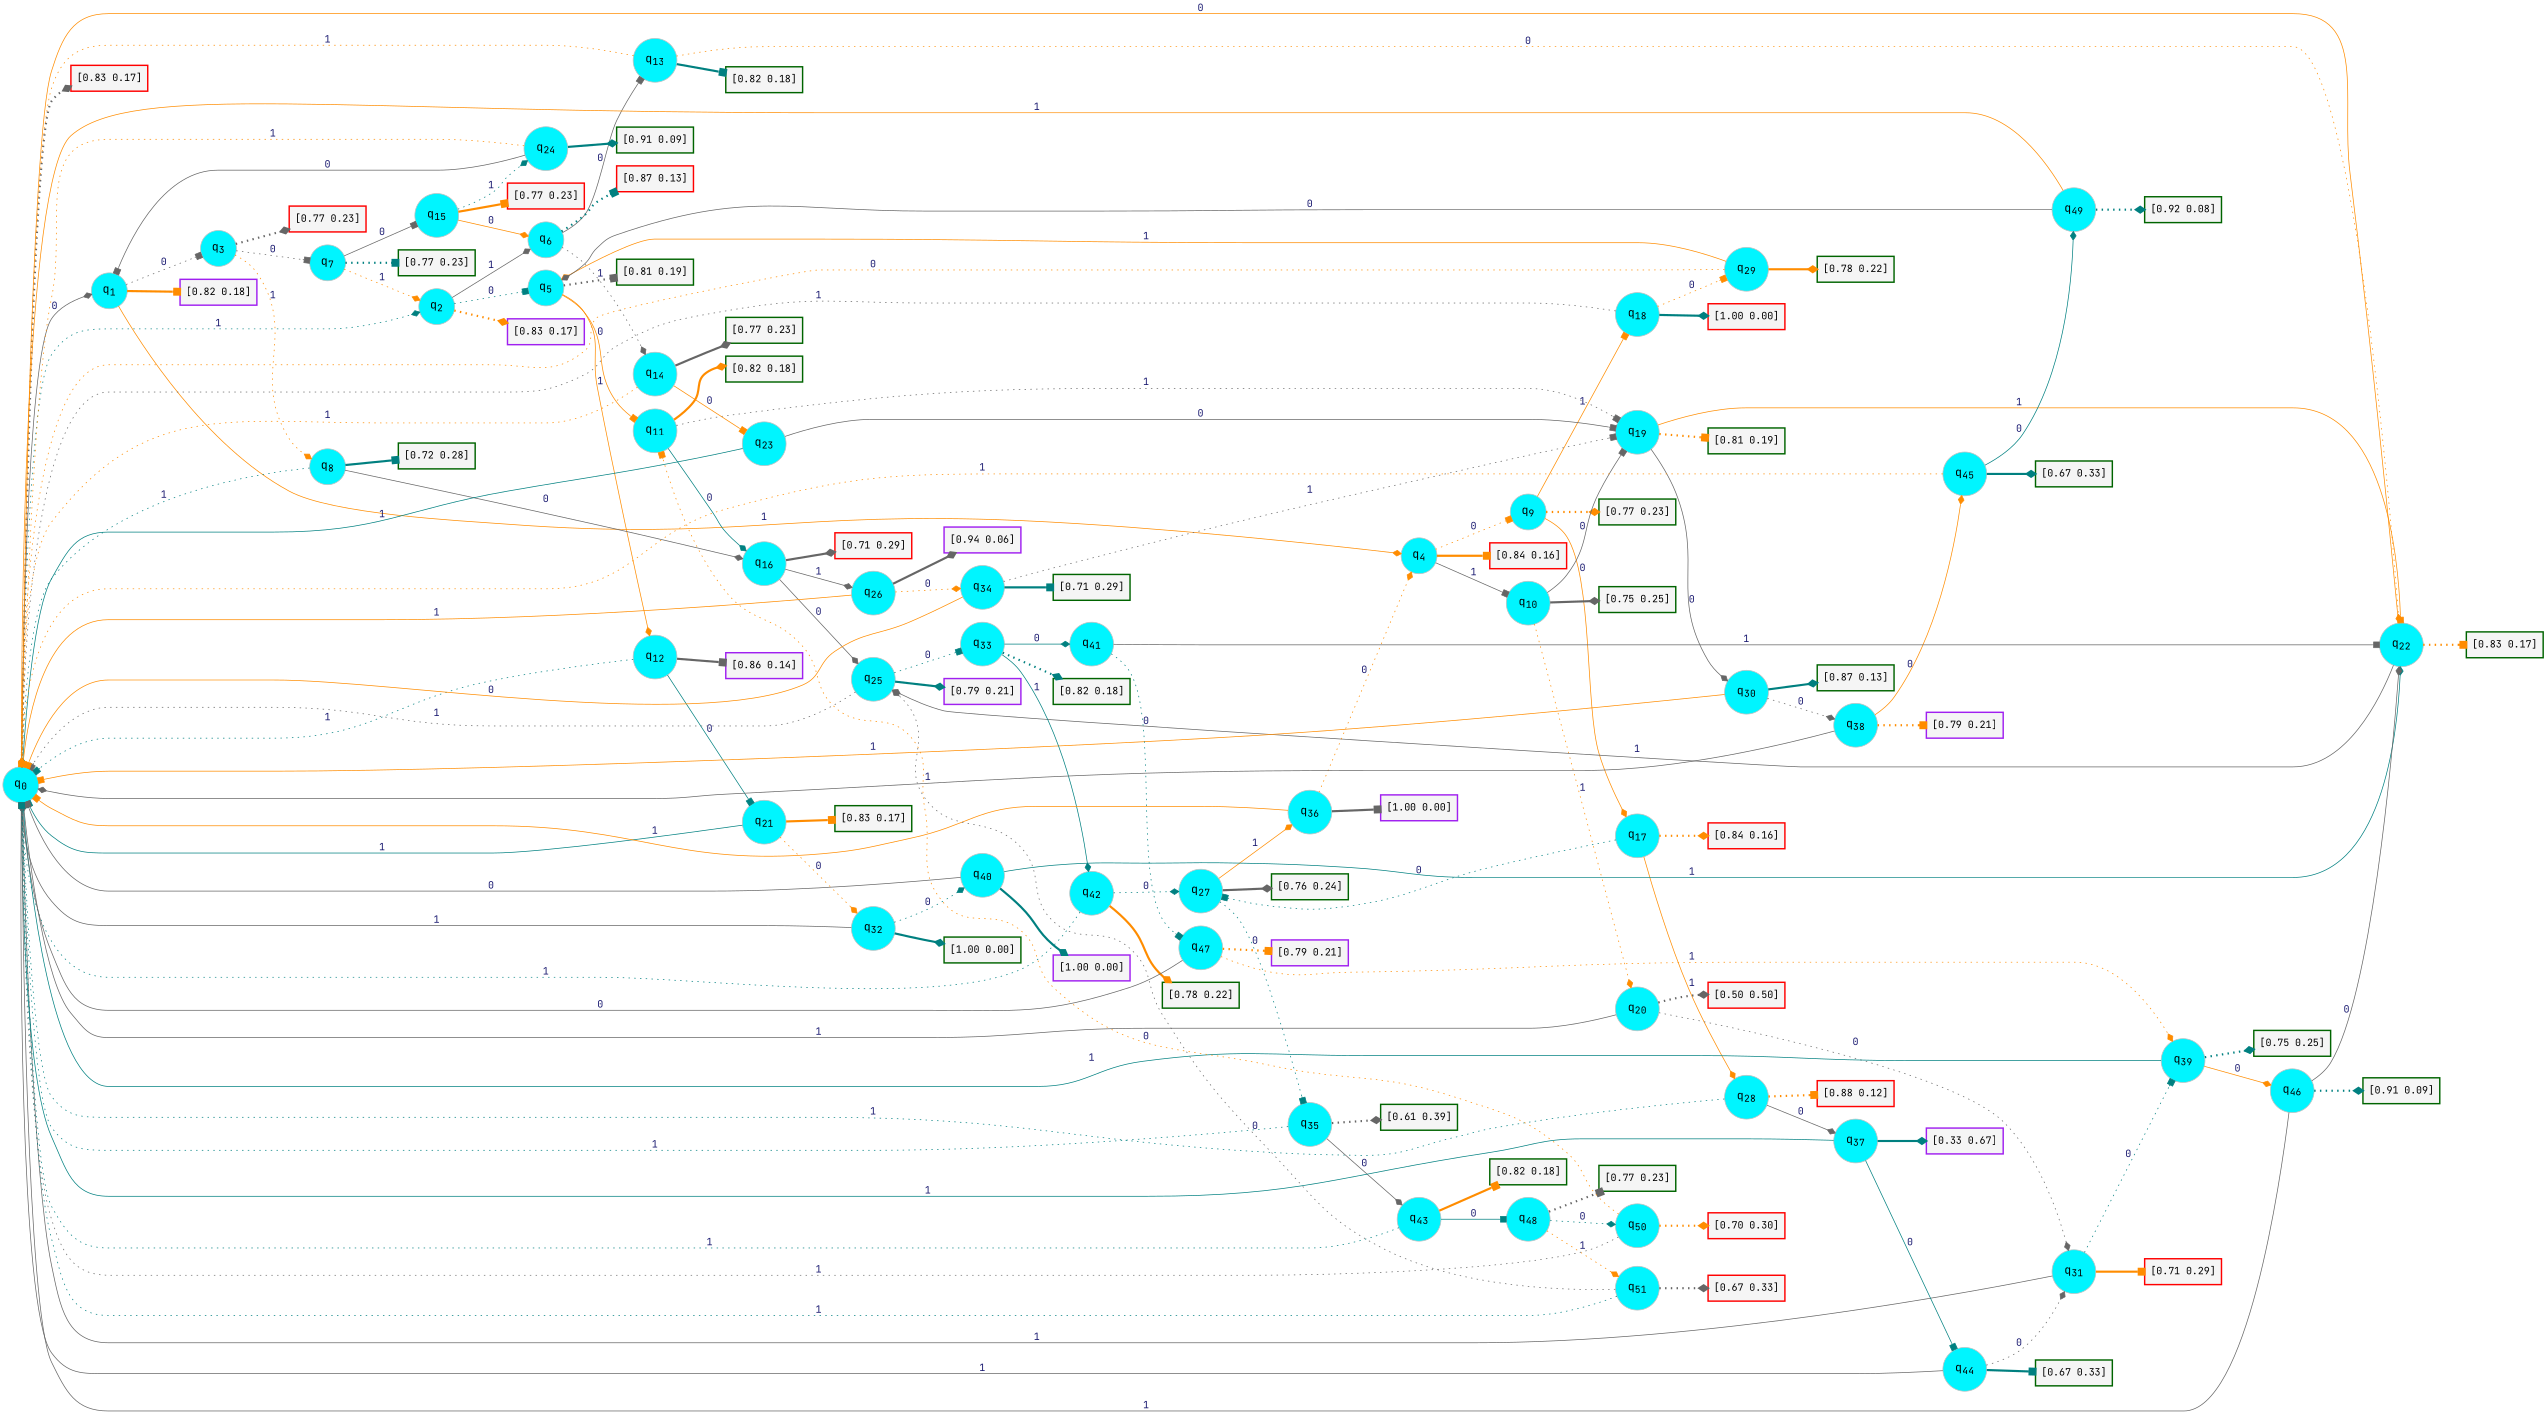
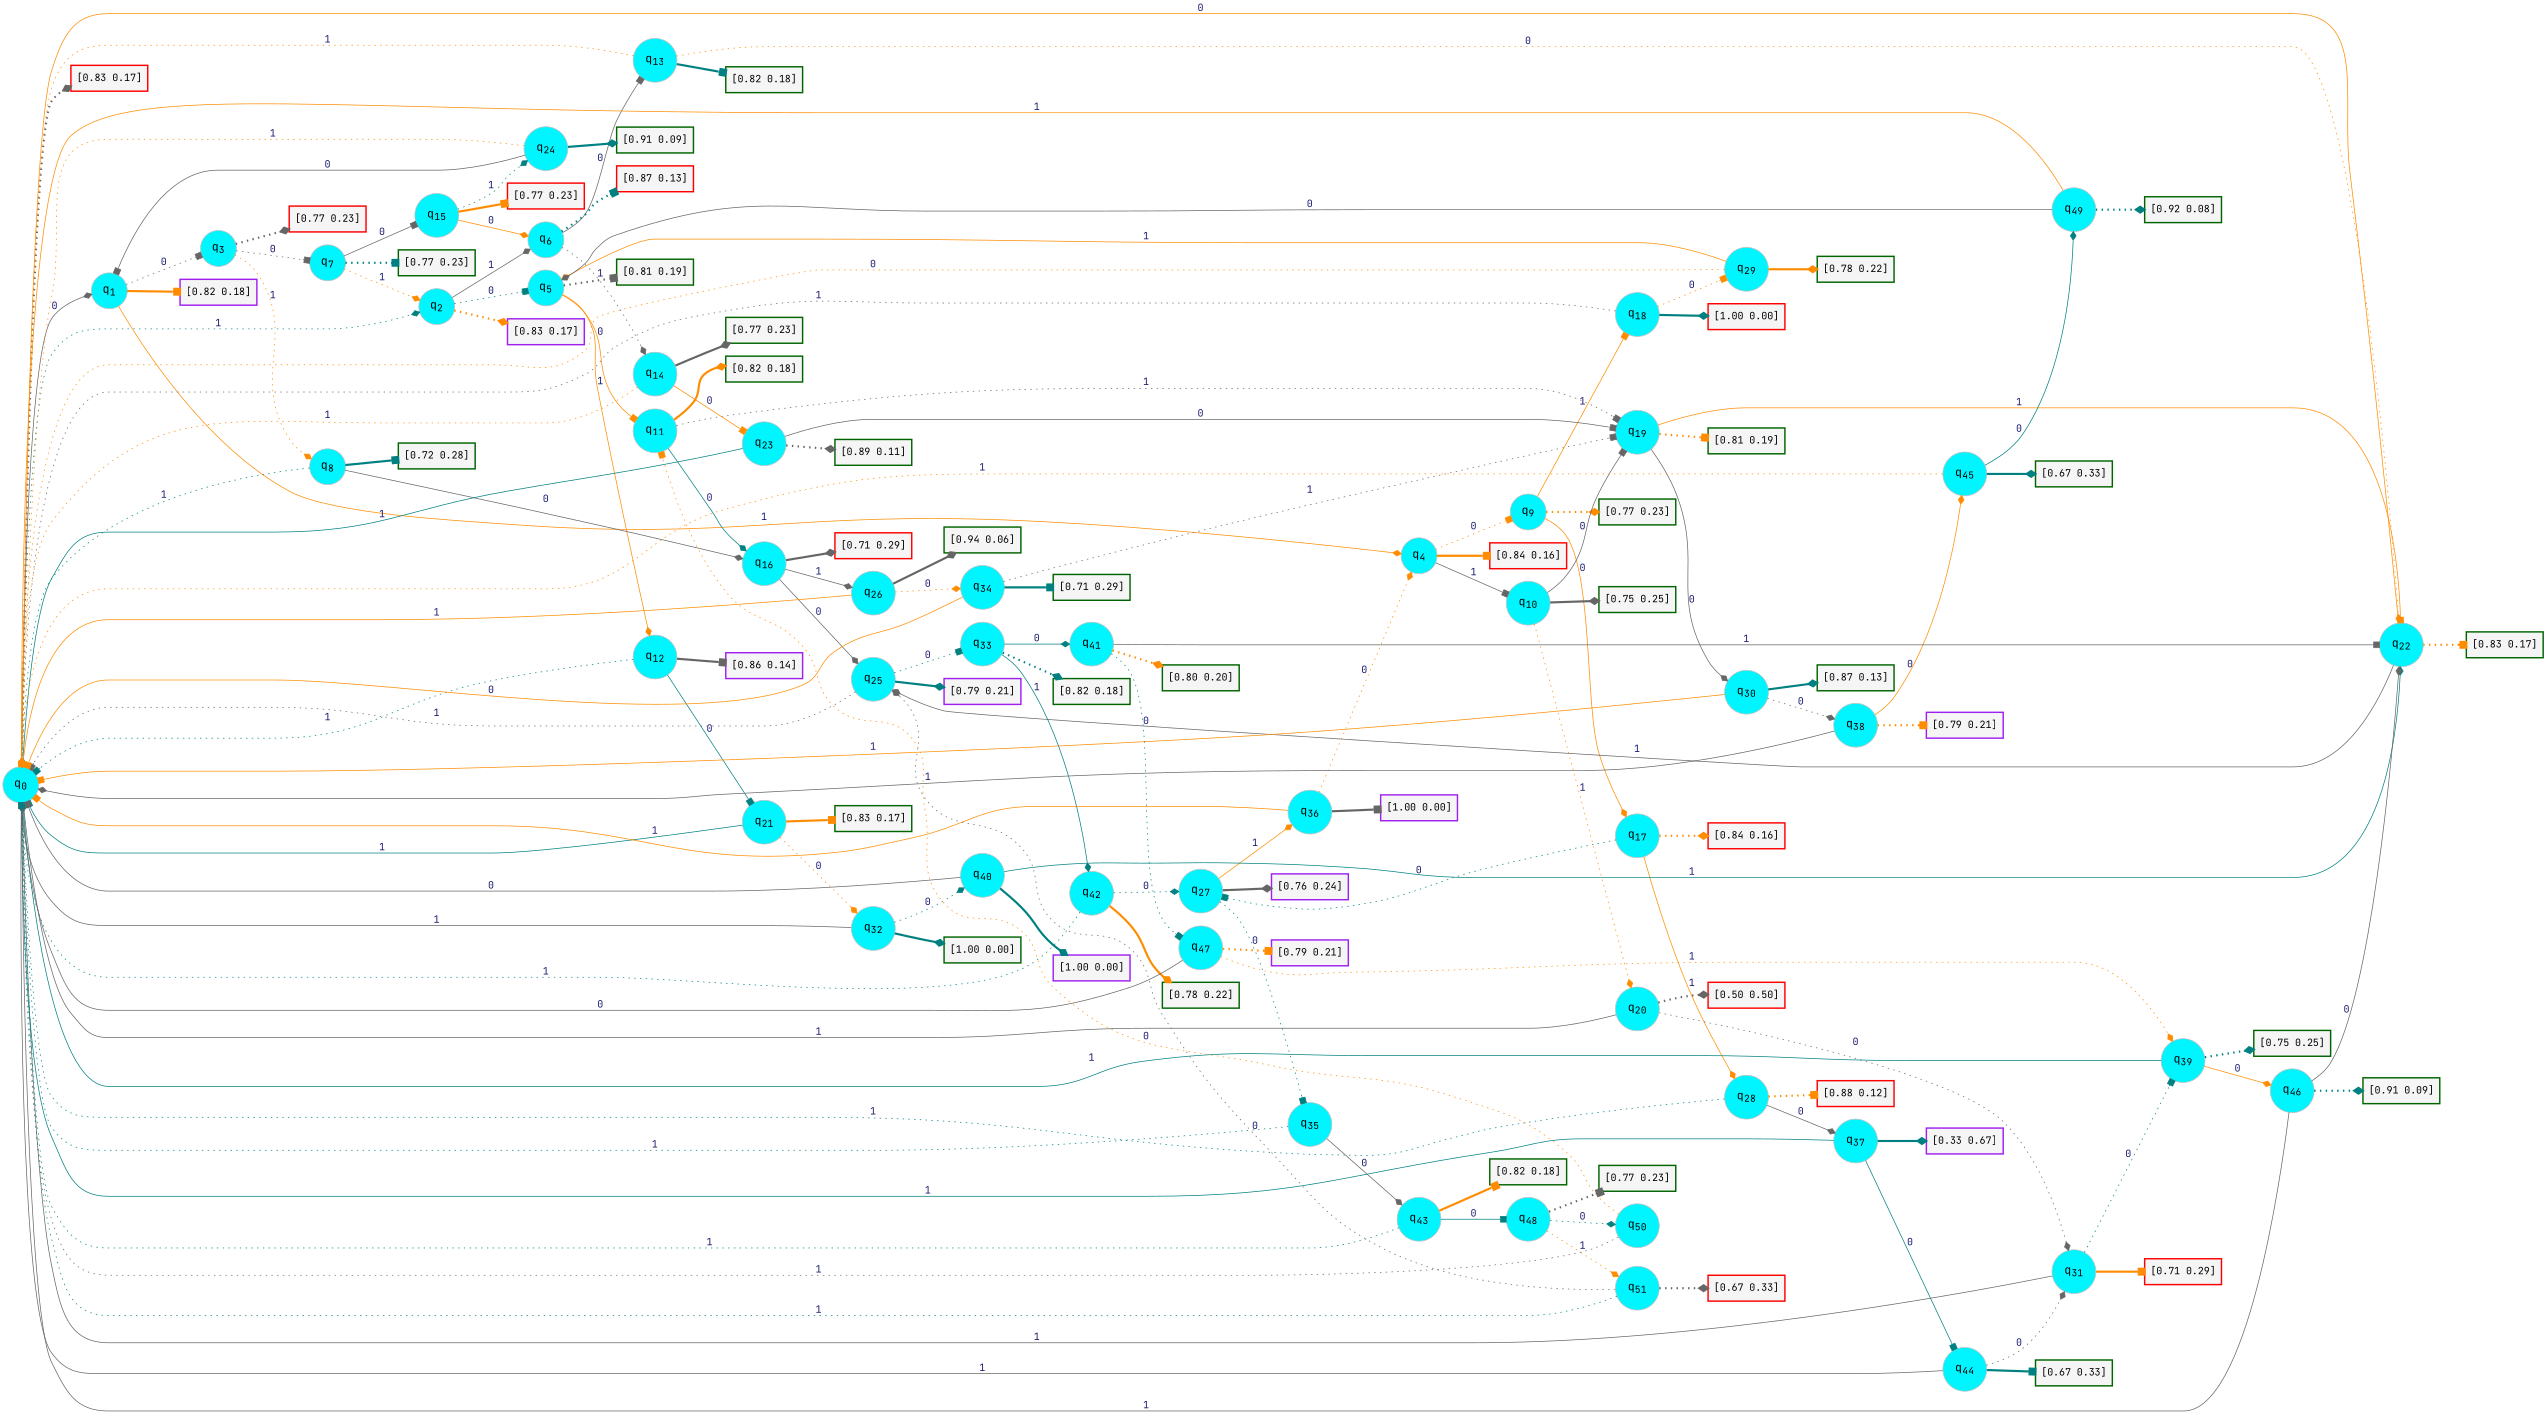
node "[0.89 0.11]": added
node "[0.94 0.06]": color purple -> darkgreen
node "[0.80 0.20]": added
node "[0.76 0.24]": color darkgreen -> purple
node "[0.61 0.39]": removed
node "[0.70 0.30]": removed
